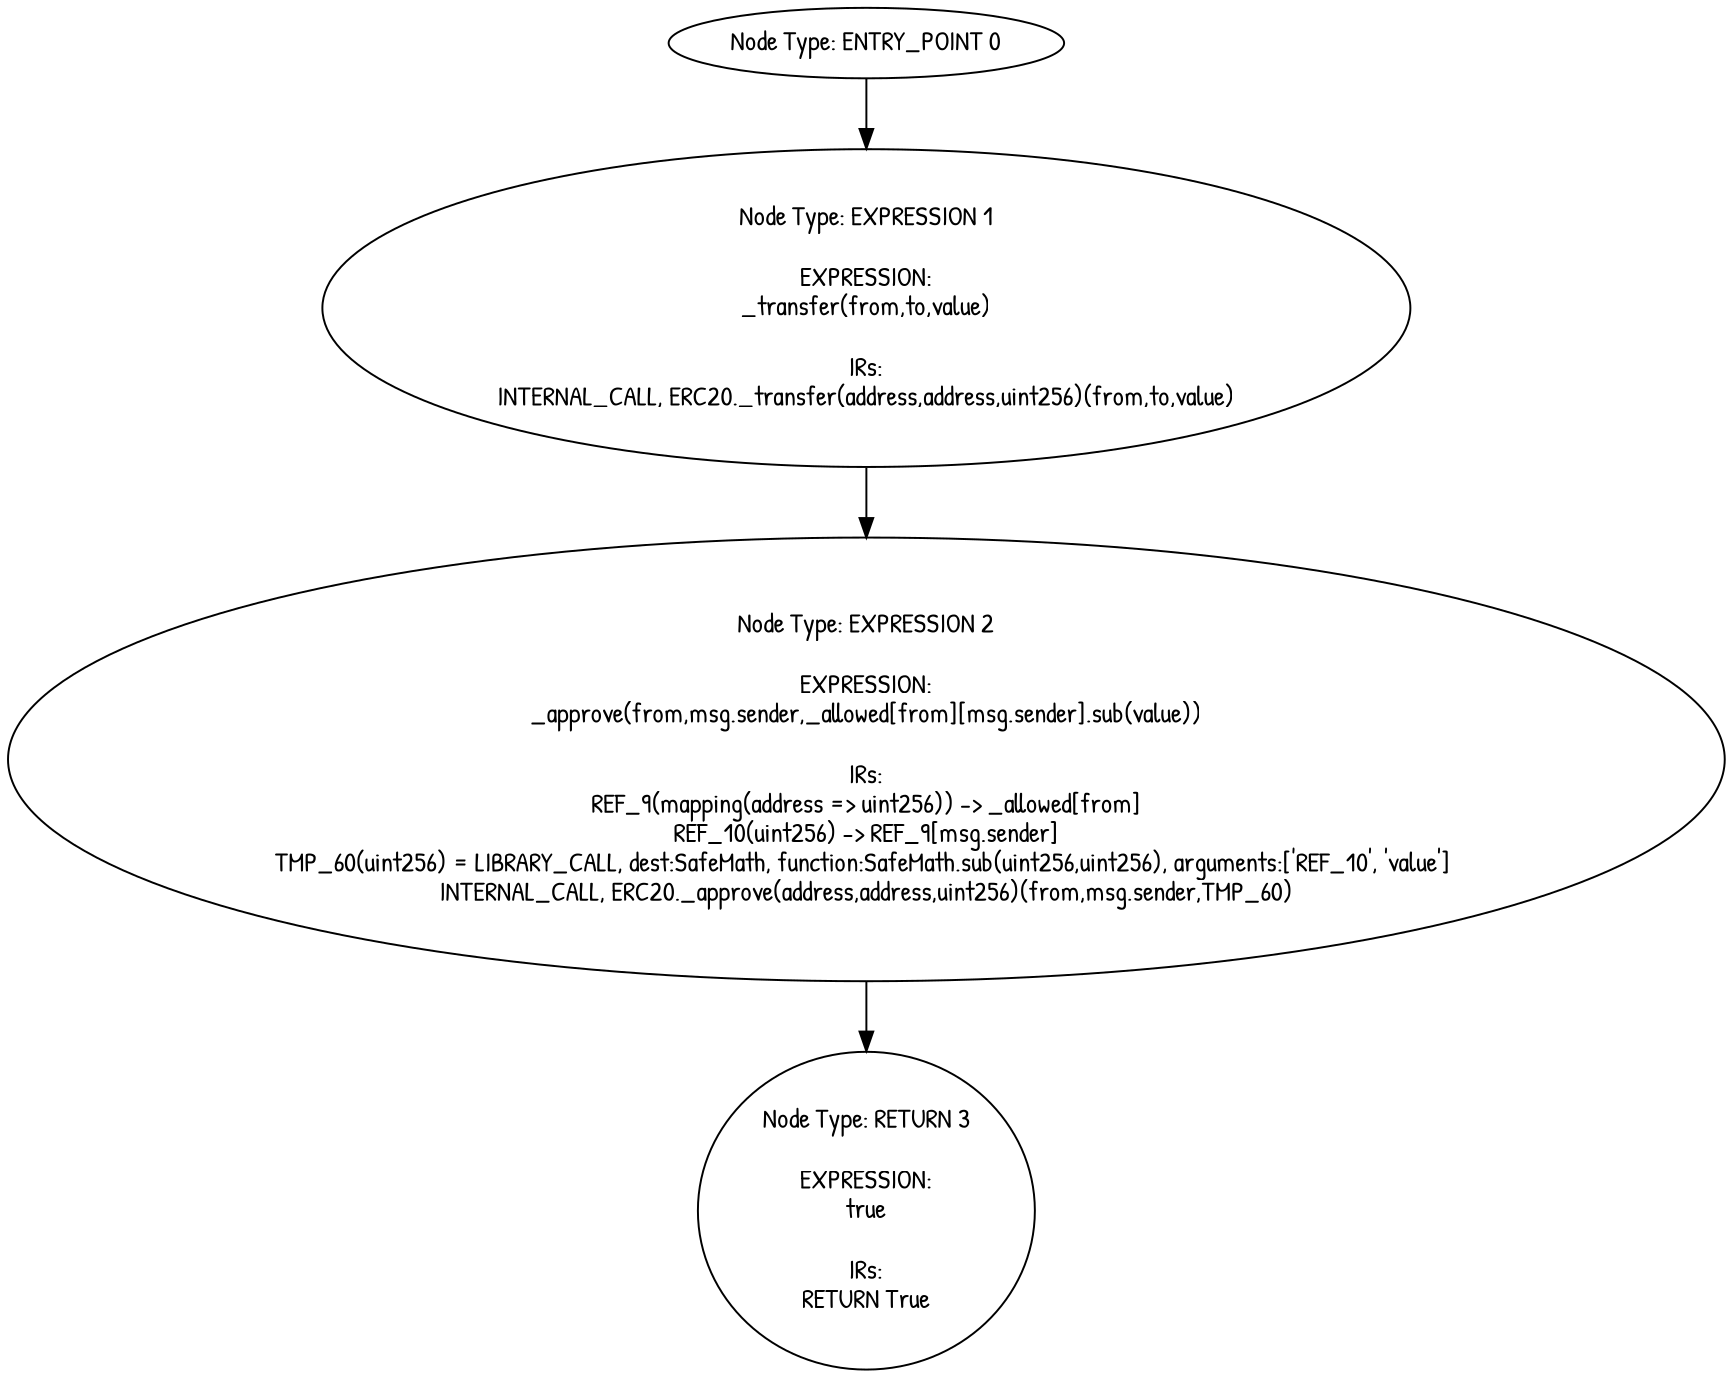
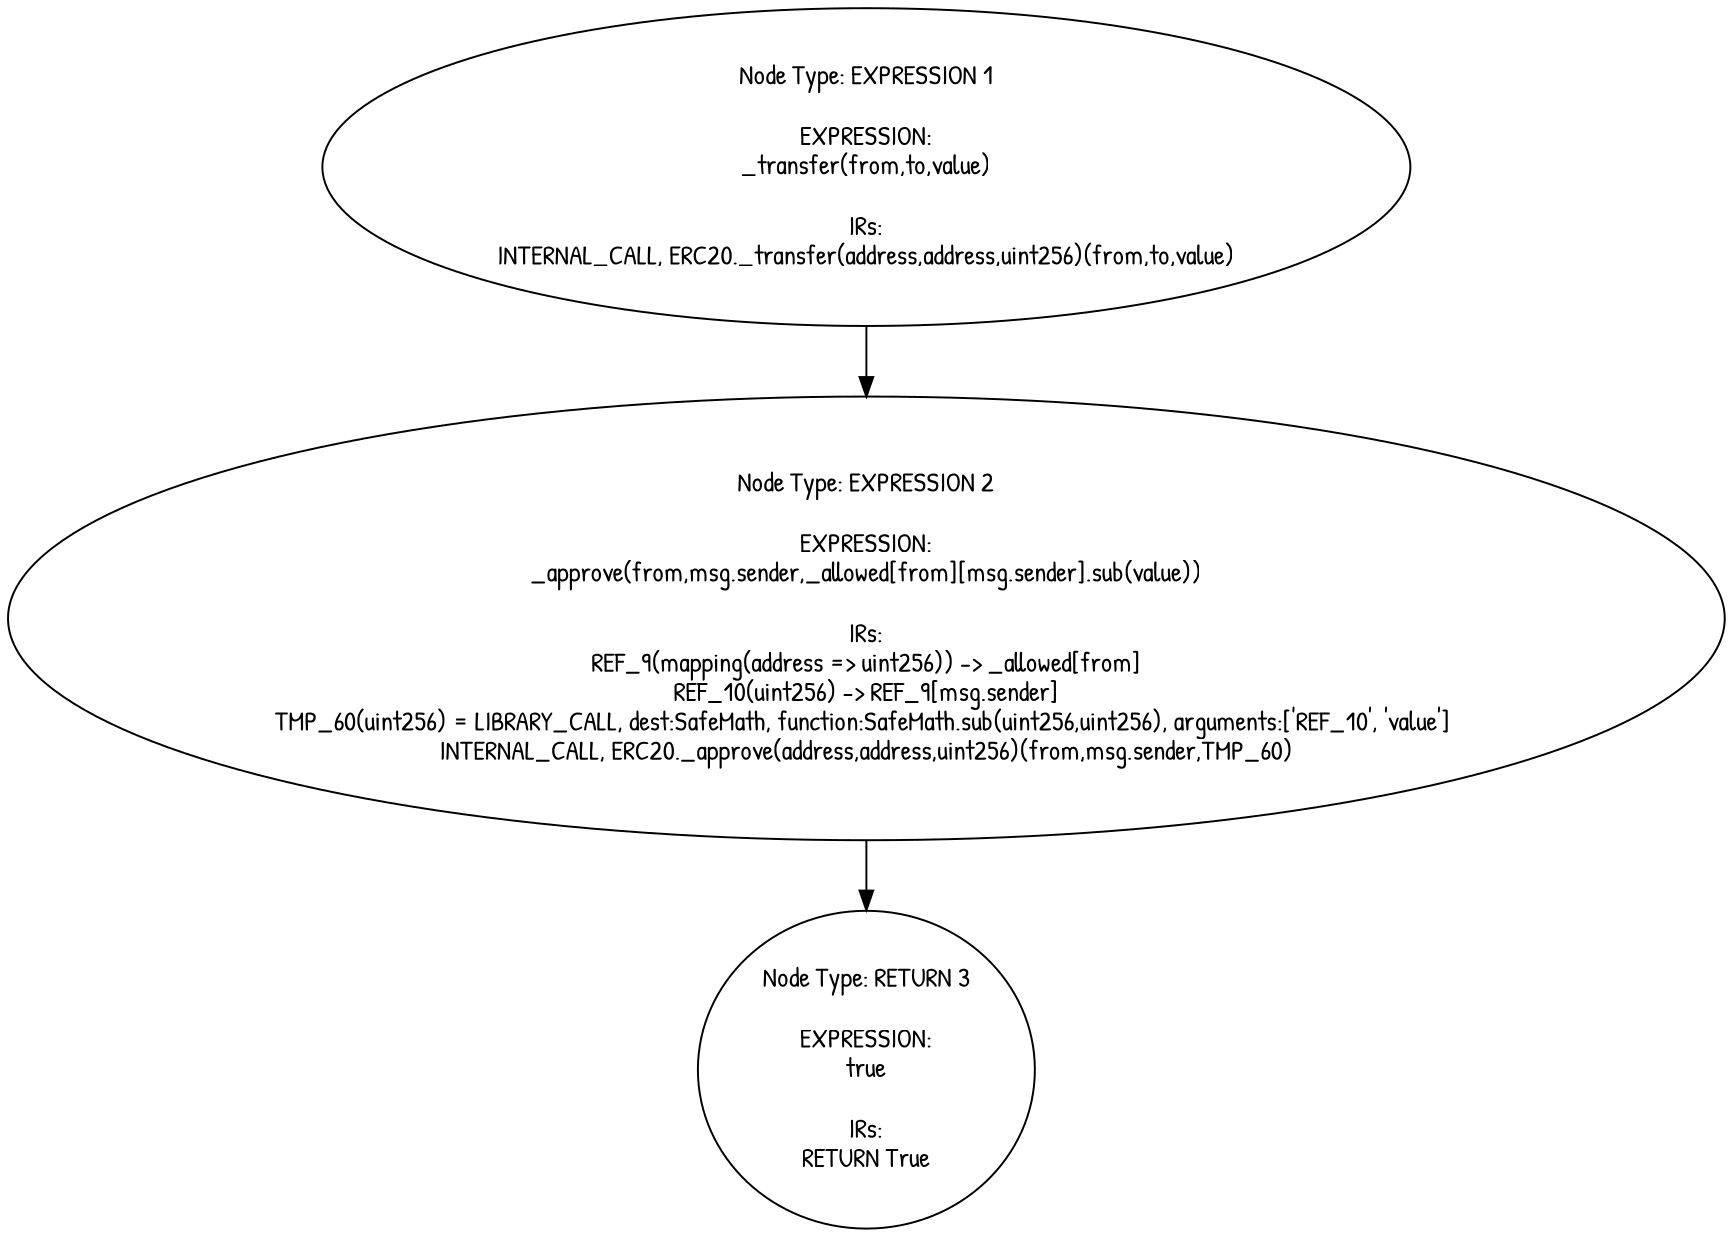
node "Node Type: ENTRY_POINT 0": removed
